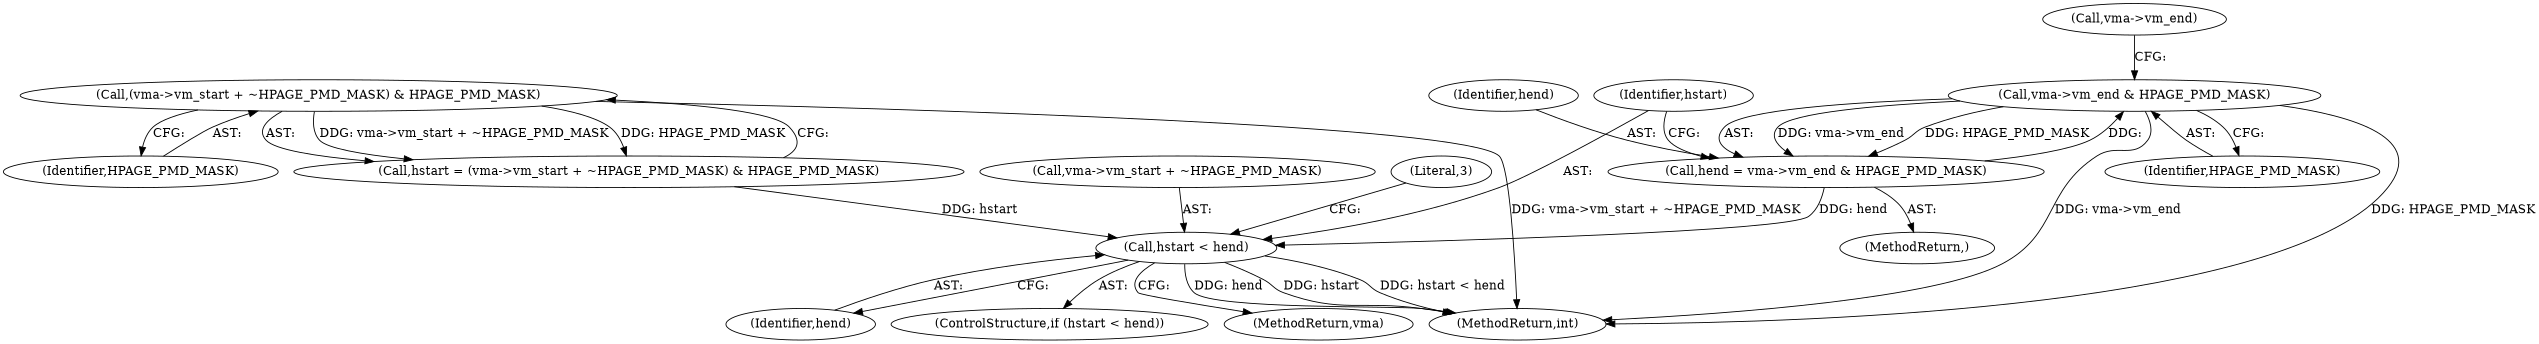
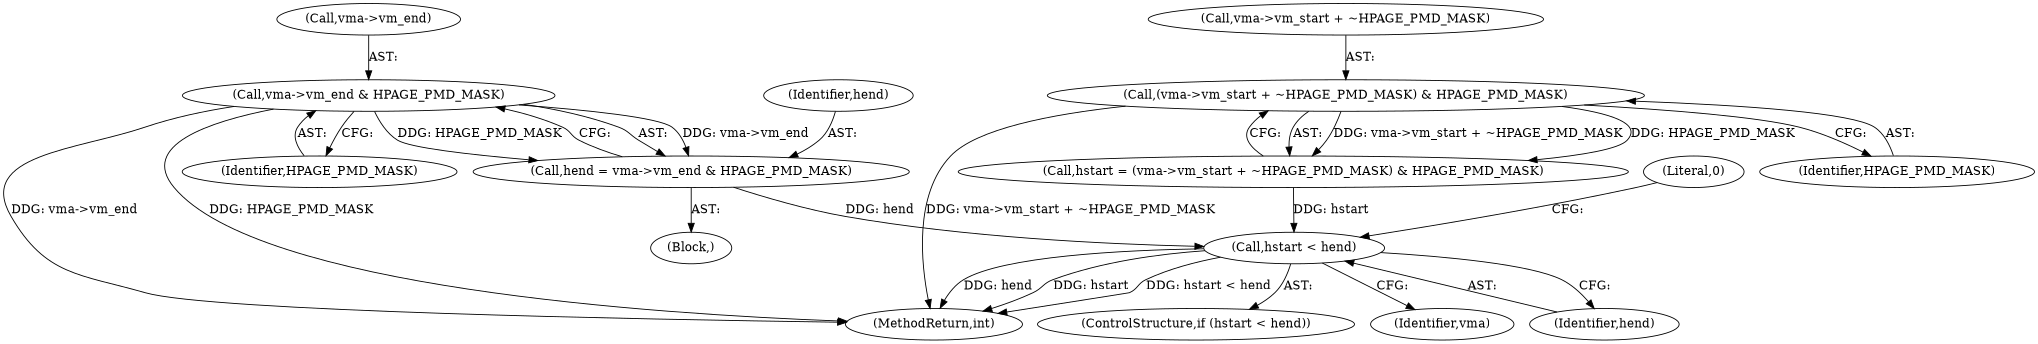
edge "(Call,vma->vm_end)" -> "(Call,vma->vm_end & HPAGE_PMD_MASK)": label "CFG: " -> "AST: "
node "(Identifier,hstart)": removed
edge "(Call,hend = vma->vm_end & HPAGE_PMD_MASK)" -> "(Call,vma->vm_end & HPAGE_PMD_MASK)": label "DDG: " -> "CFG: "
node "(Literal,3)": label "(Literal,3)" -> "(Literal,0)"
edge "(Call,vma->vm_start + ~HPAGE_PMD_MASK)" -> "(Call,hstart < hend)": now "(Call,vma->vm_start + ~HPAGE_PMD_MASK)" -> "(Call,(vma->vm_start + ~HPAGE_PMD_MASK) & HPAGE_PMD_MASK)"
node "(MethodReturn,)": label "(MethodReturn,)" -> "(Block,)"
node "(MethodReturn,vma)": label "(MethodReturn,vma)" -> "(Identifier,vma)"
